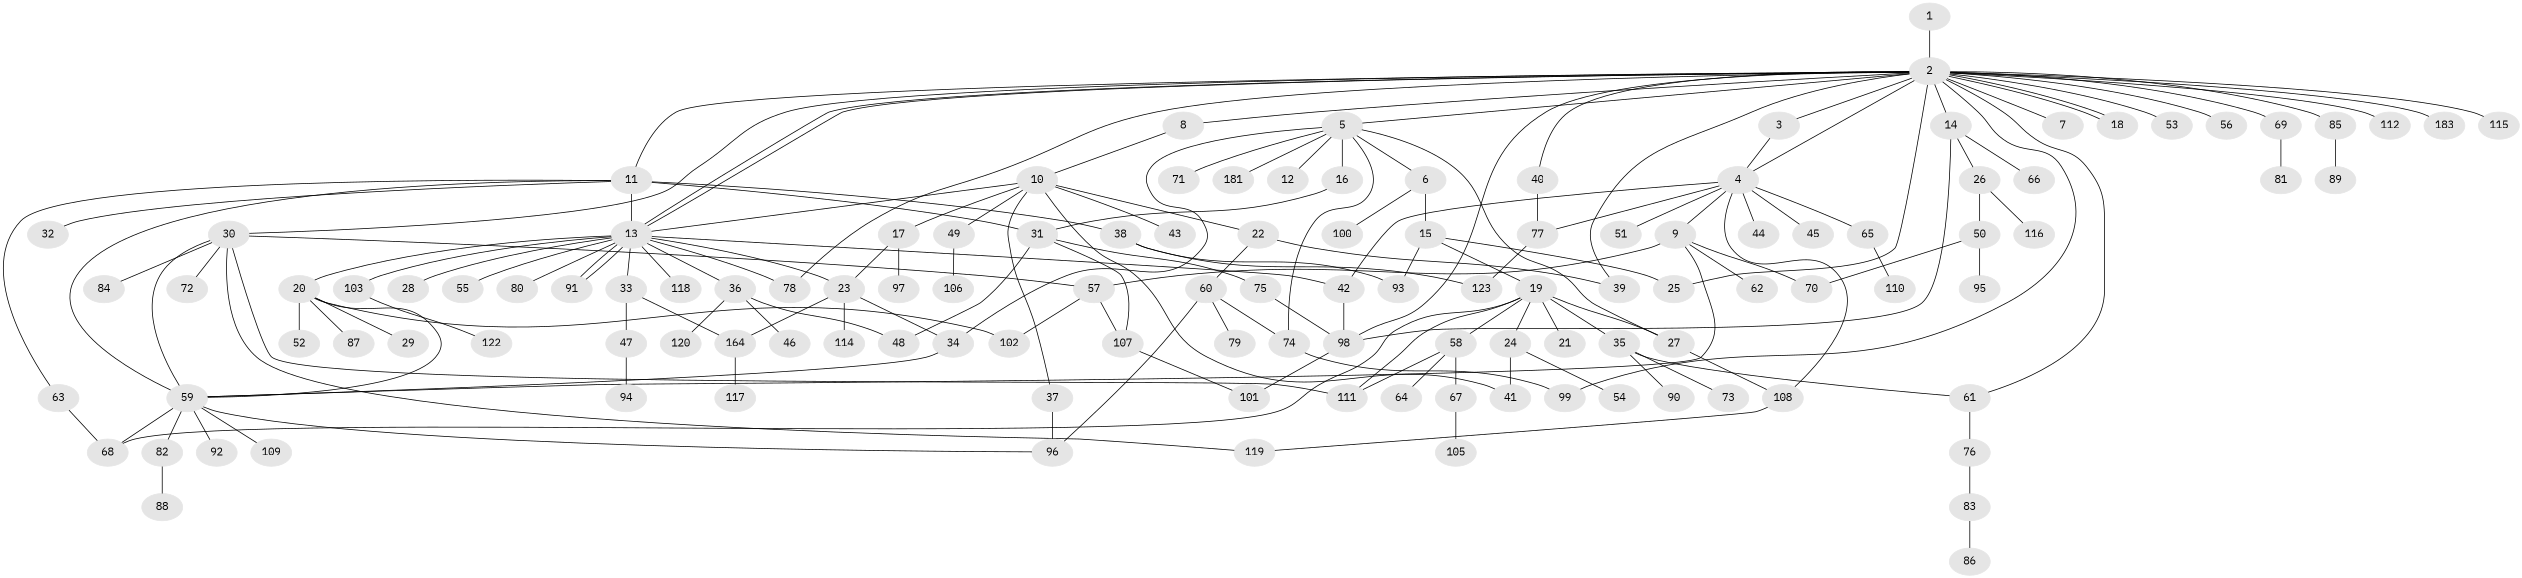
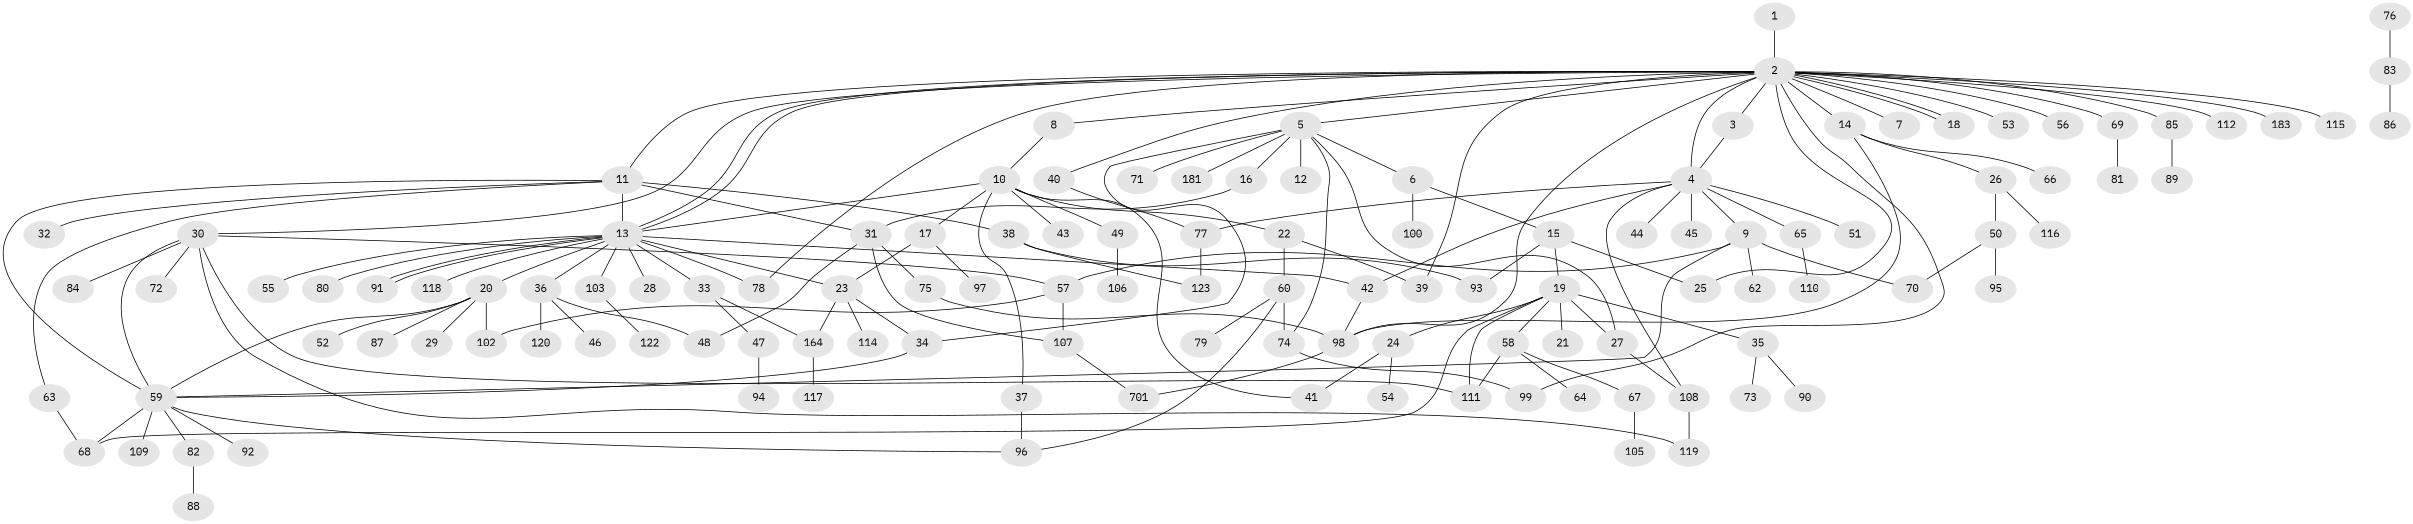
node "101": label "101" -> "701"
node "61": removed
